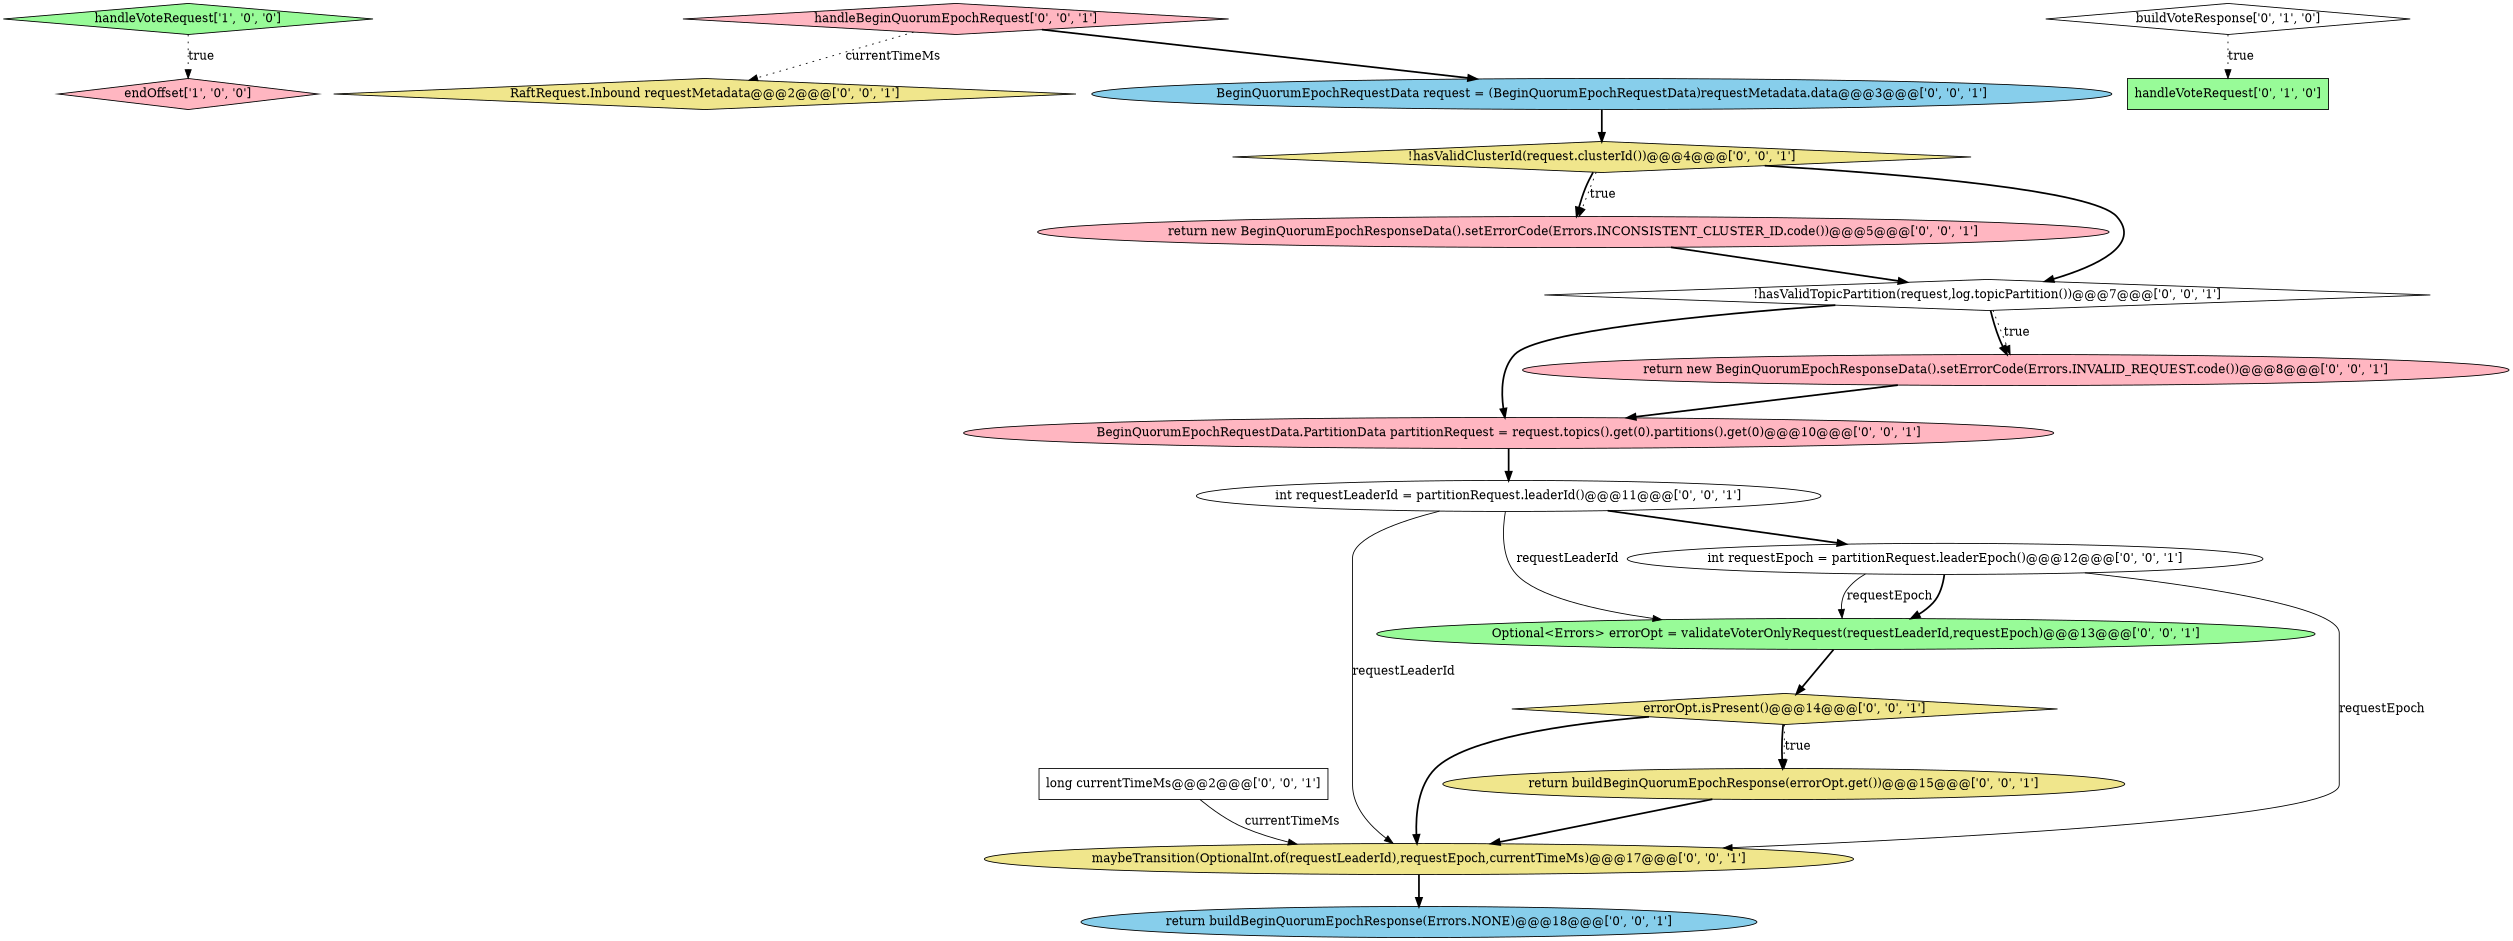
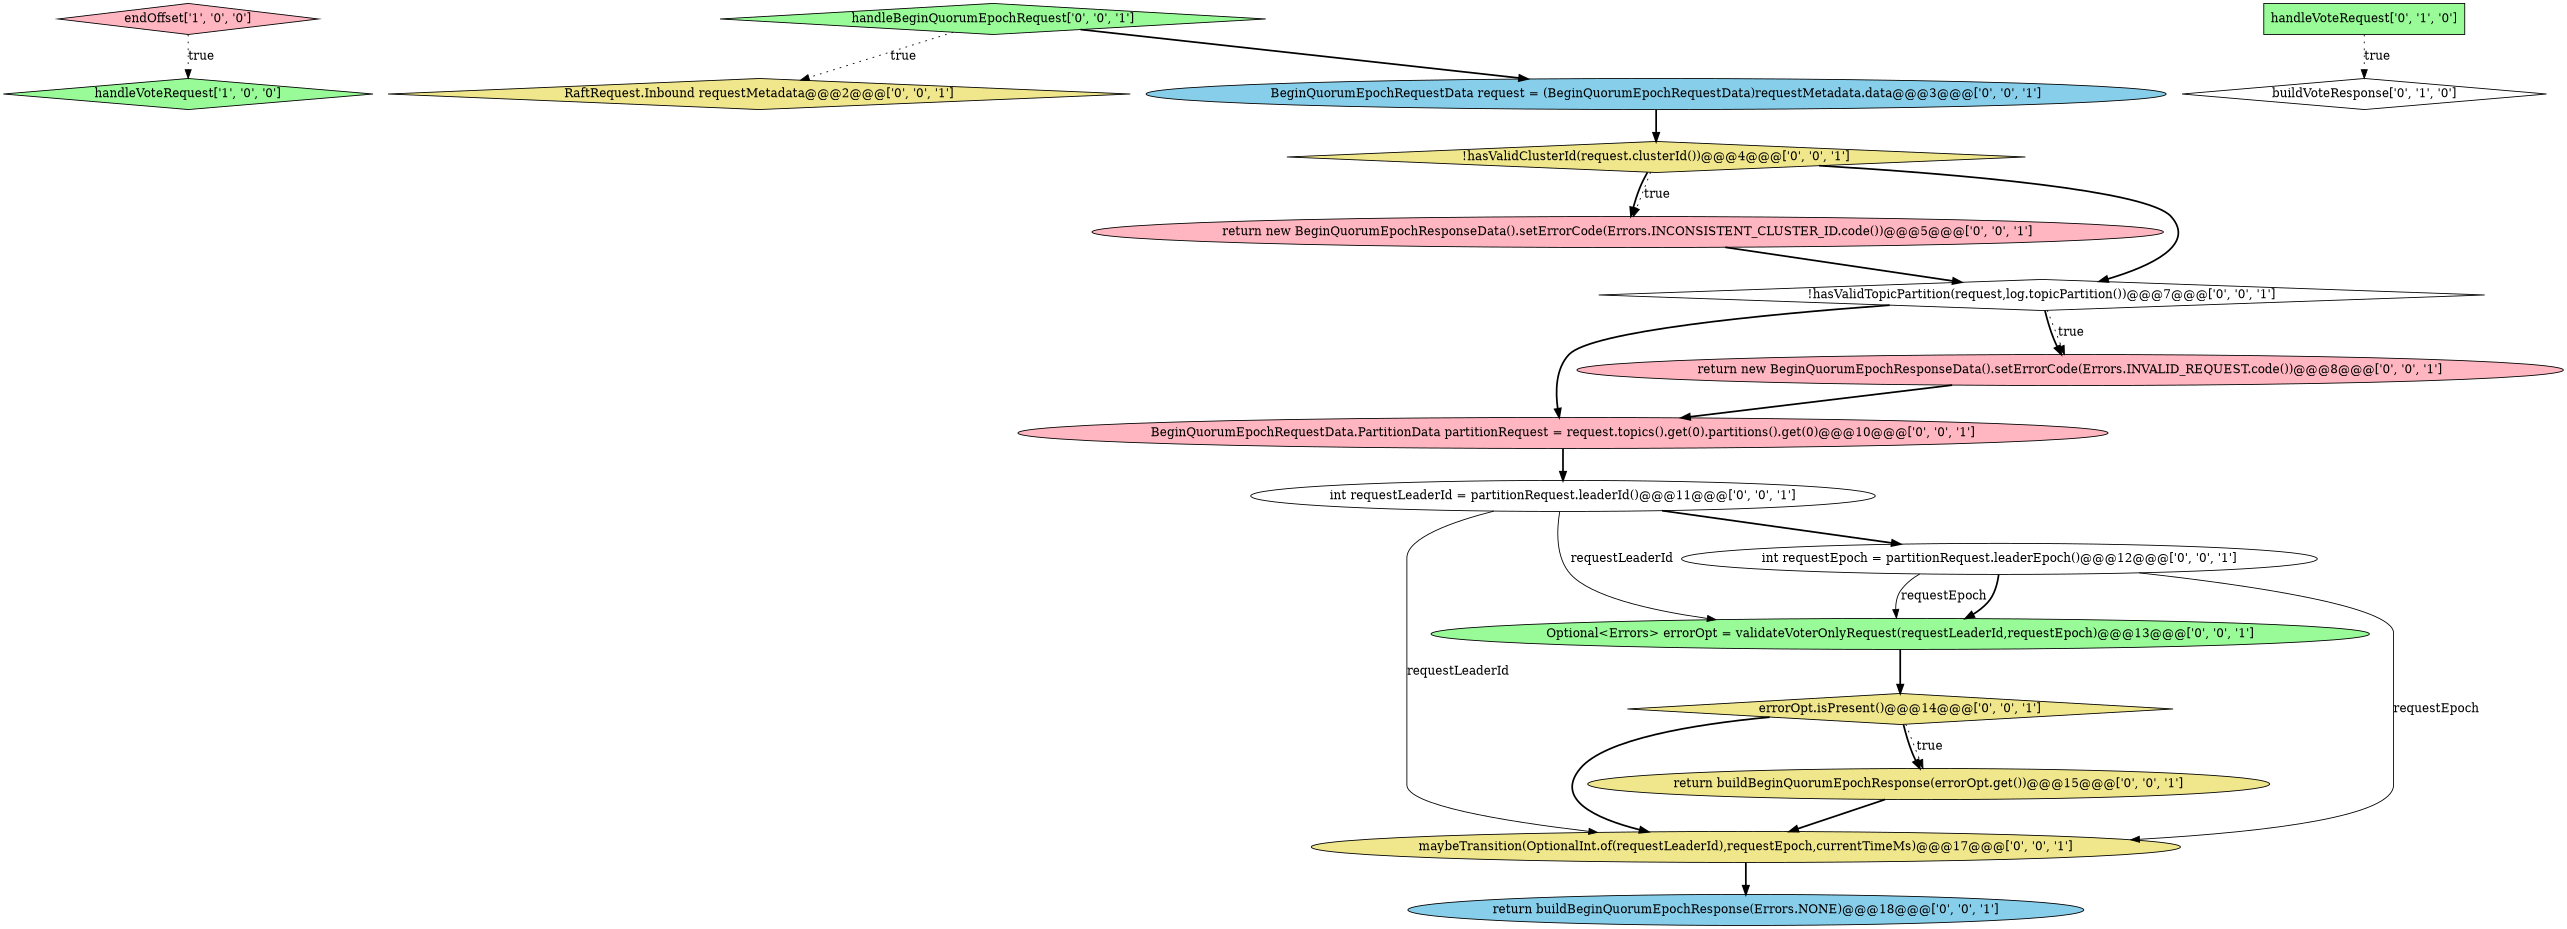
node "handleBeginQuorumEpochRequest['0', '0', '1']": fillcolor lightpink -> palegreen
edge "handleVoteRequest['1', '0', '0']" -> "endOffset['1', '0', '0']": reversed
edge "buildVoteResponse['0', '1', '0']" -> "handleVoteRequest['0', '1', '0']": reversed
edge "handleBeginQuorumEpochRequest['0', '0', '1']" -> "RaftRequest.Inbound requestMetadata@@@2@@@['0', '0', '1']": label "currentTimeMs" -> "true"
node "long currentTimeMs@@@2@@@['0', '0', '1']": removed
